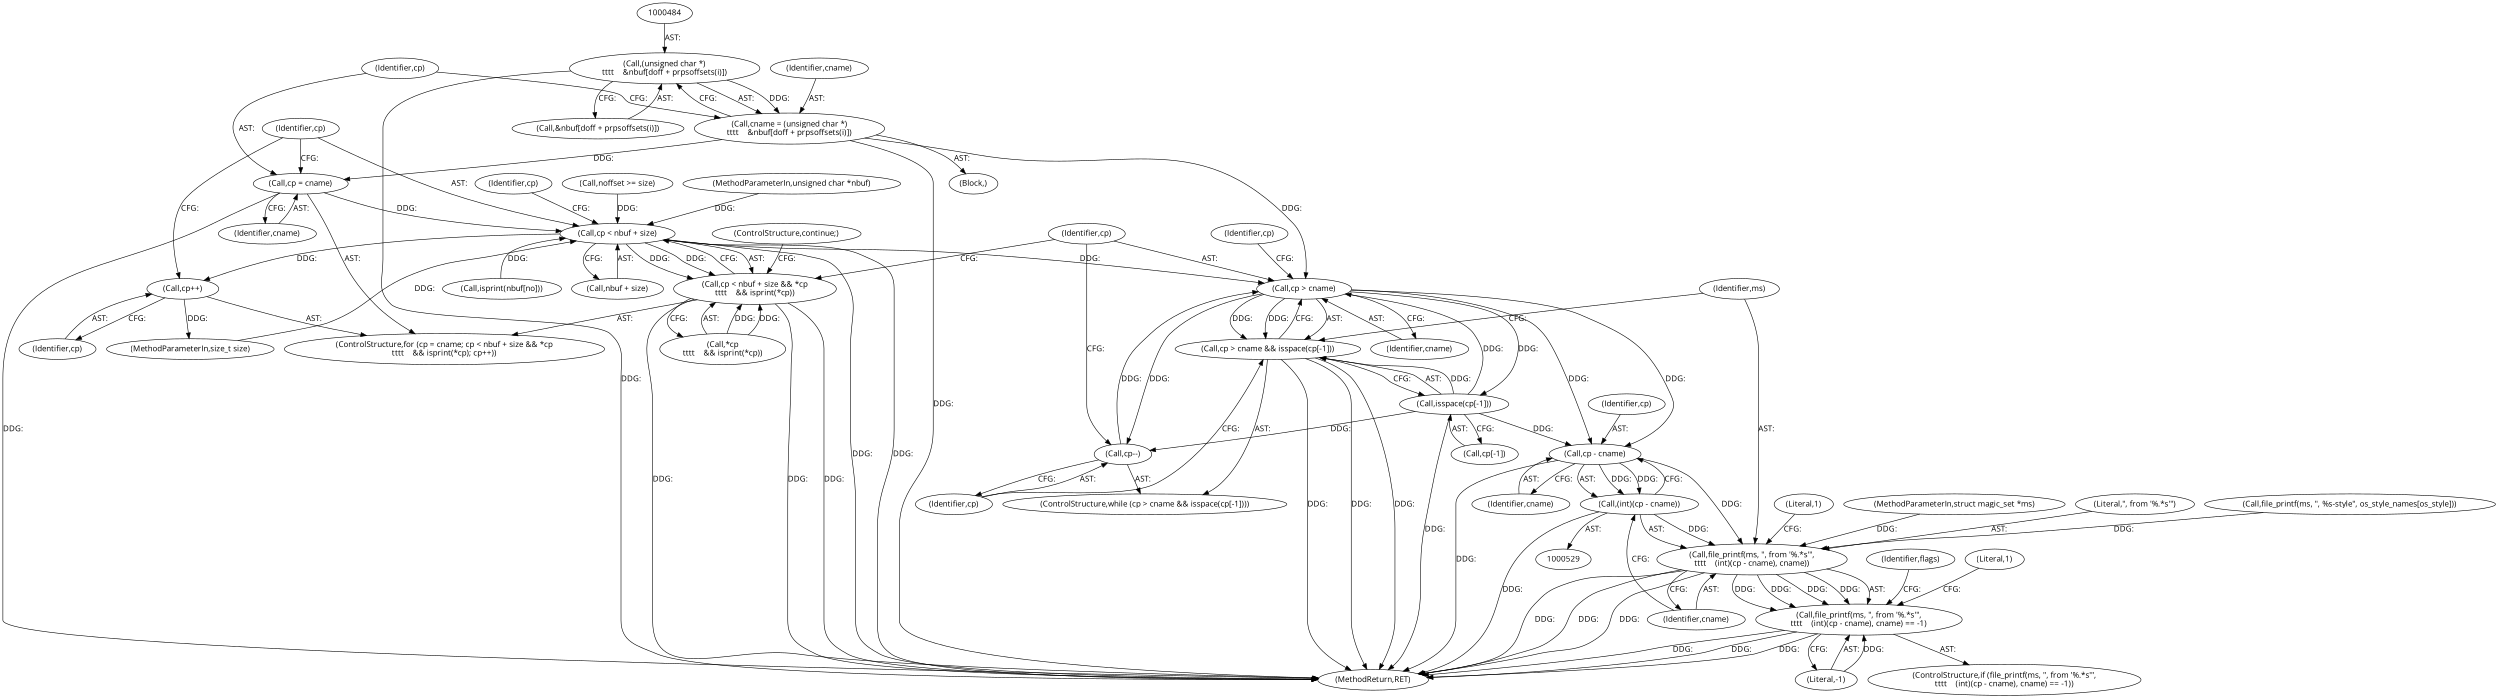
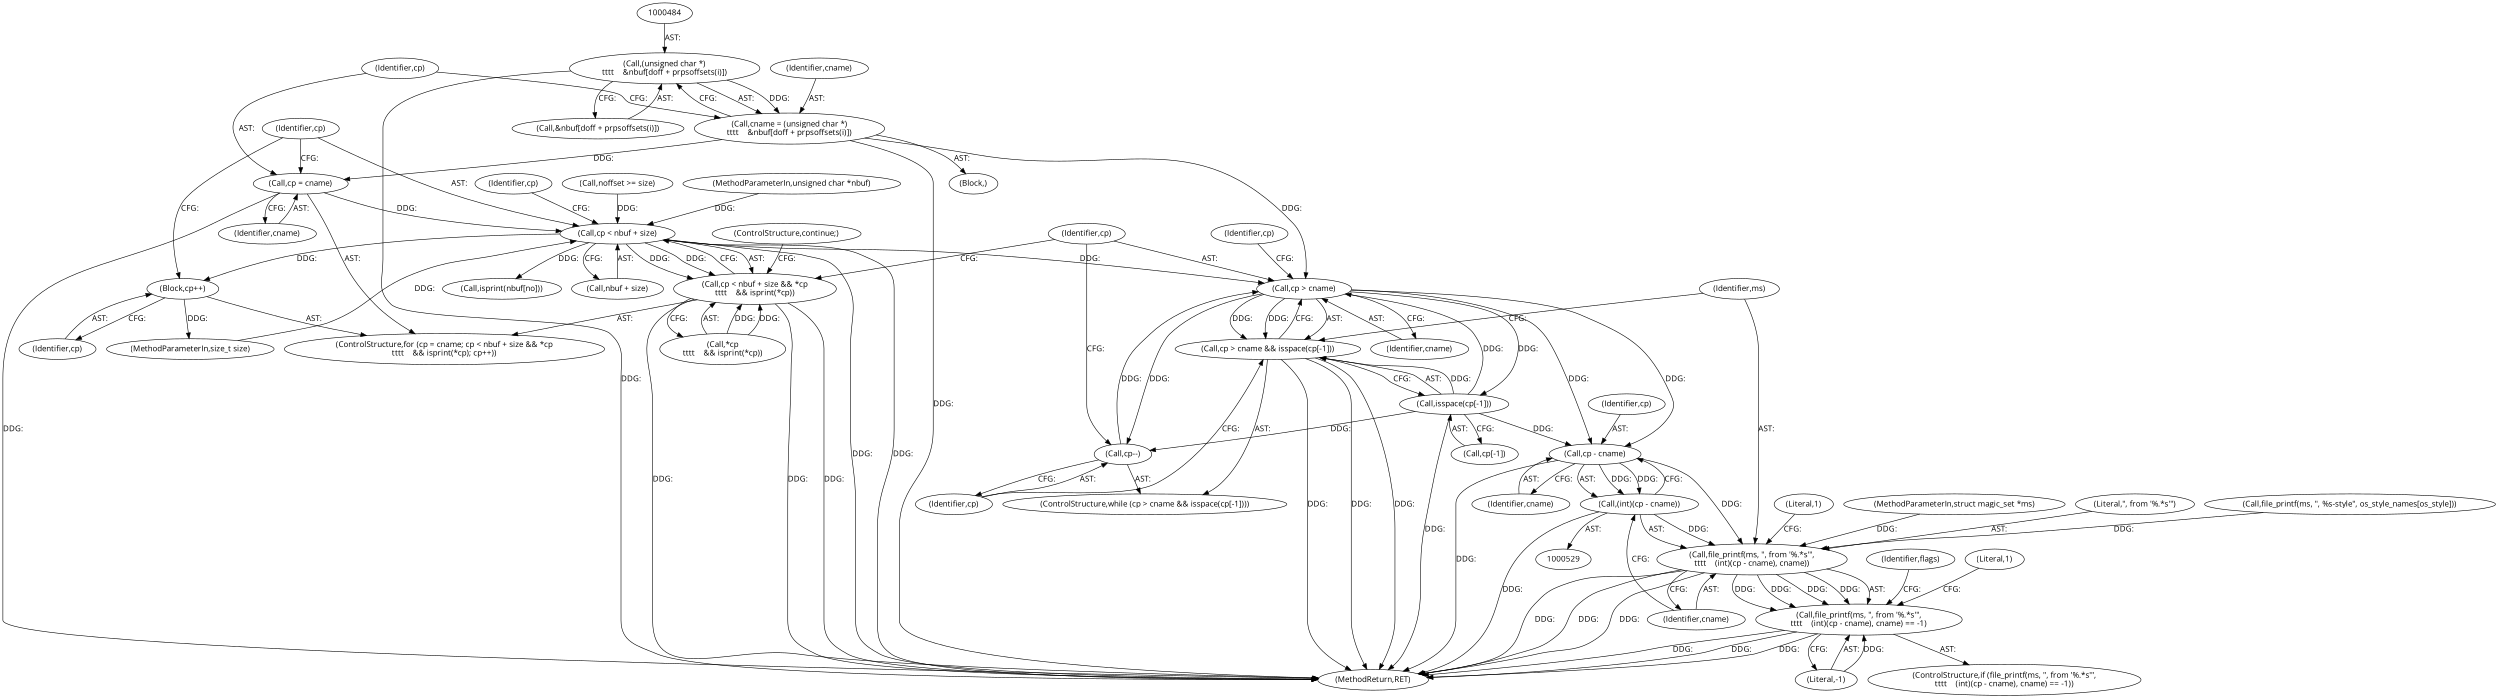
edge "(Call,isprint(nbuf[no]))" -> "(Call,cp < nbuf + size)": reversed
node "(Call,cp++)": label "(Call,cp++)" -> "(Block,cp++)"
